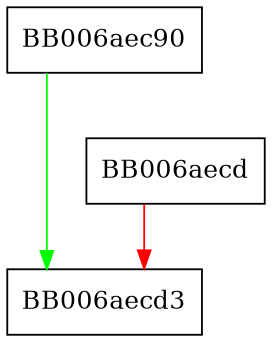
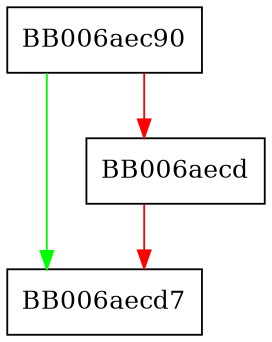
edge "BB006aec90" -> "BB006aecd": added
node "BB006aecd3": label "BB006aecd3" -> "BB006aecd7"
